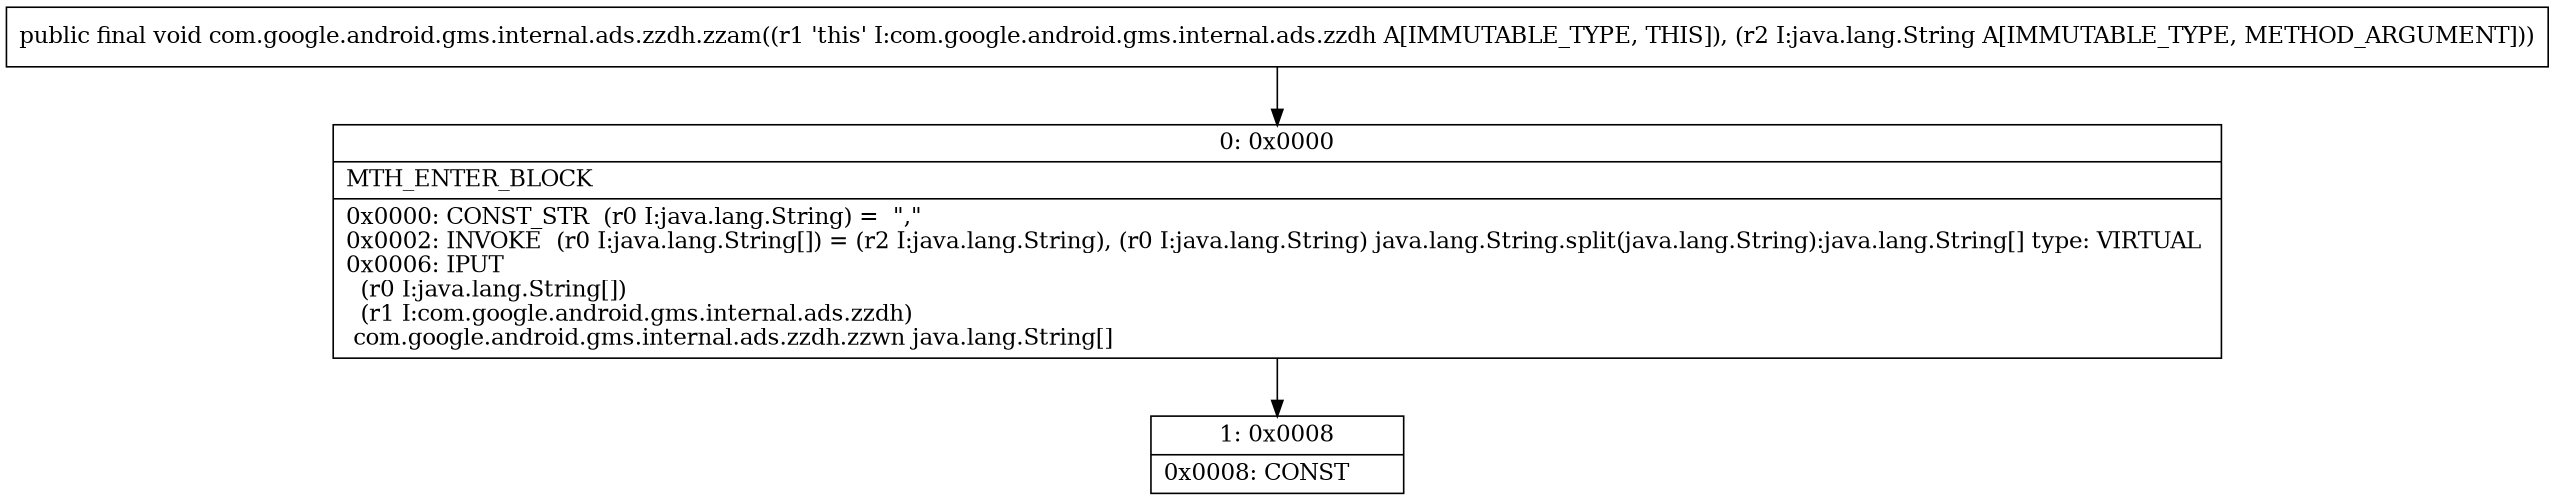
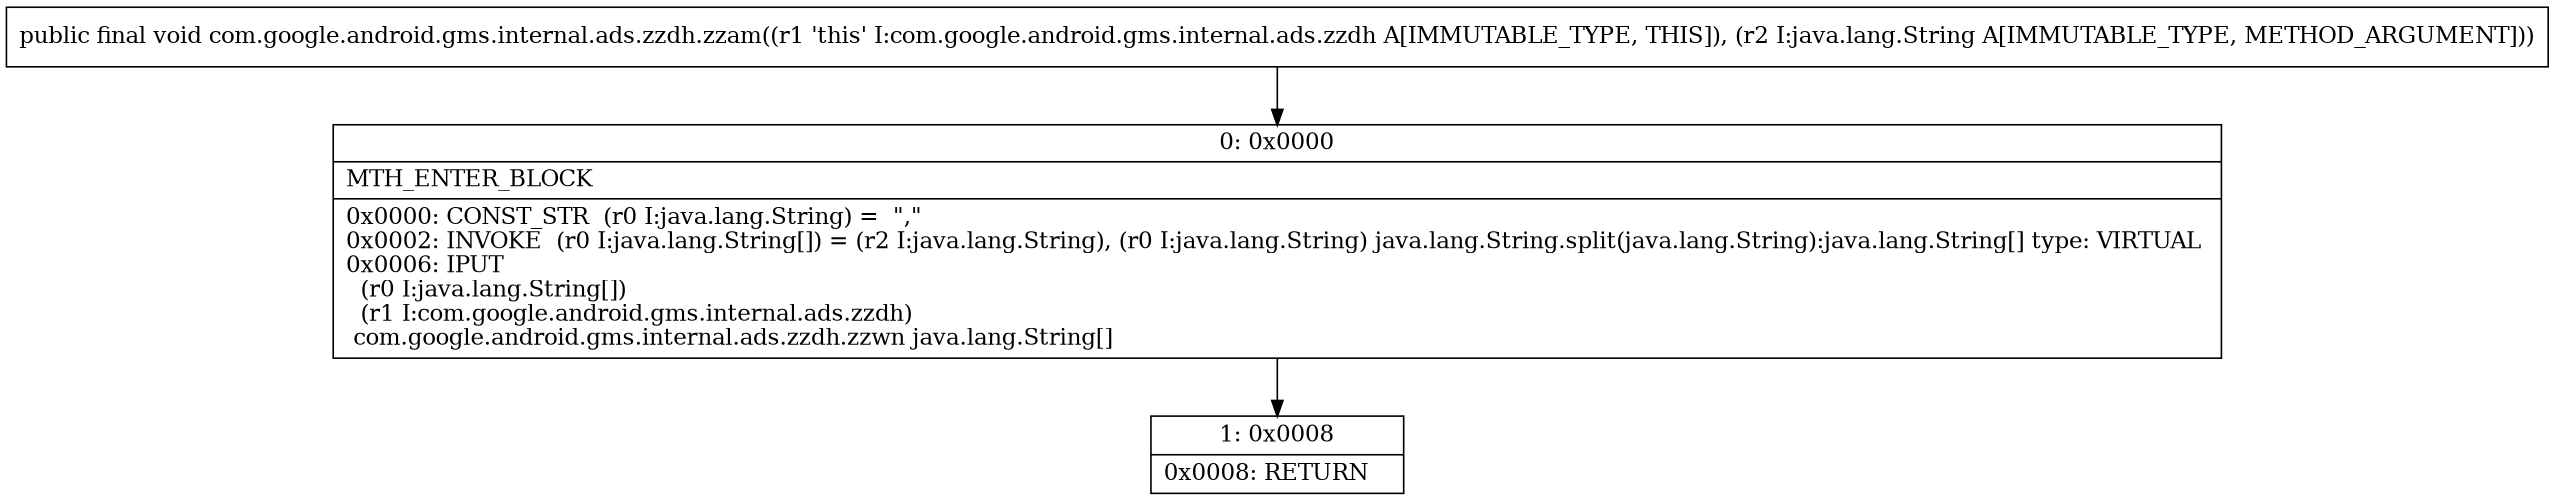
node "1: 0x0008": text "0x0008: CONST" -> "0x0008: RETURN"
